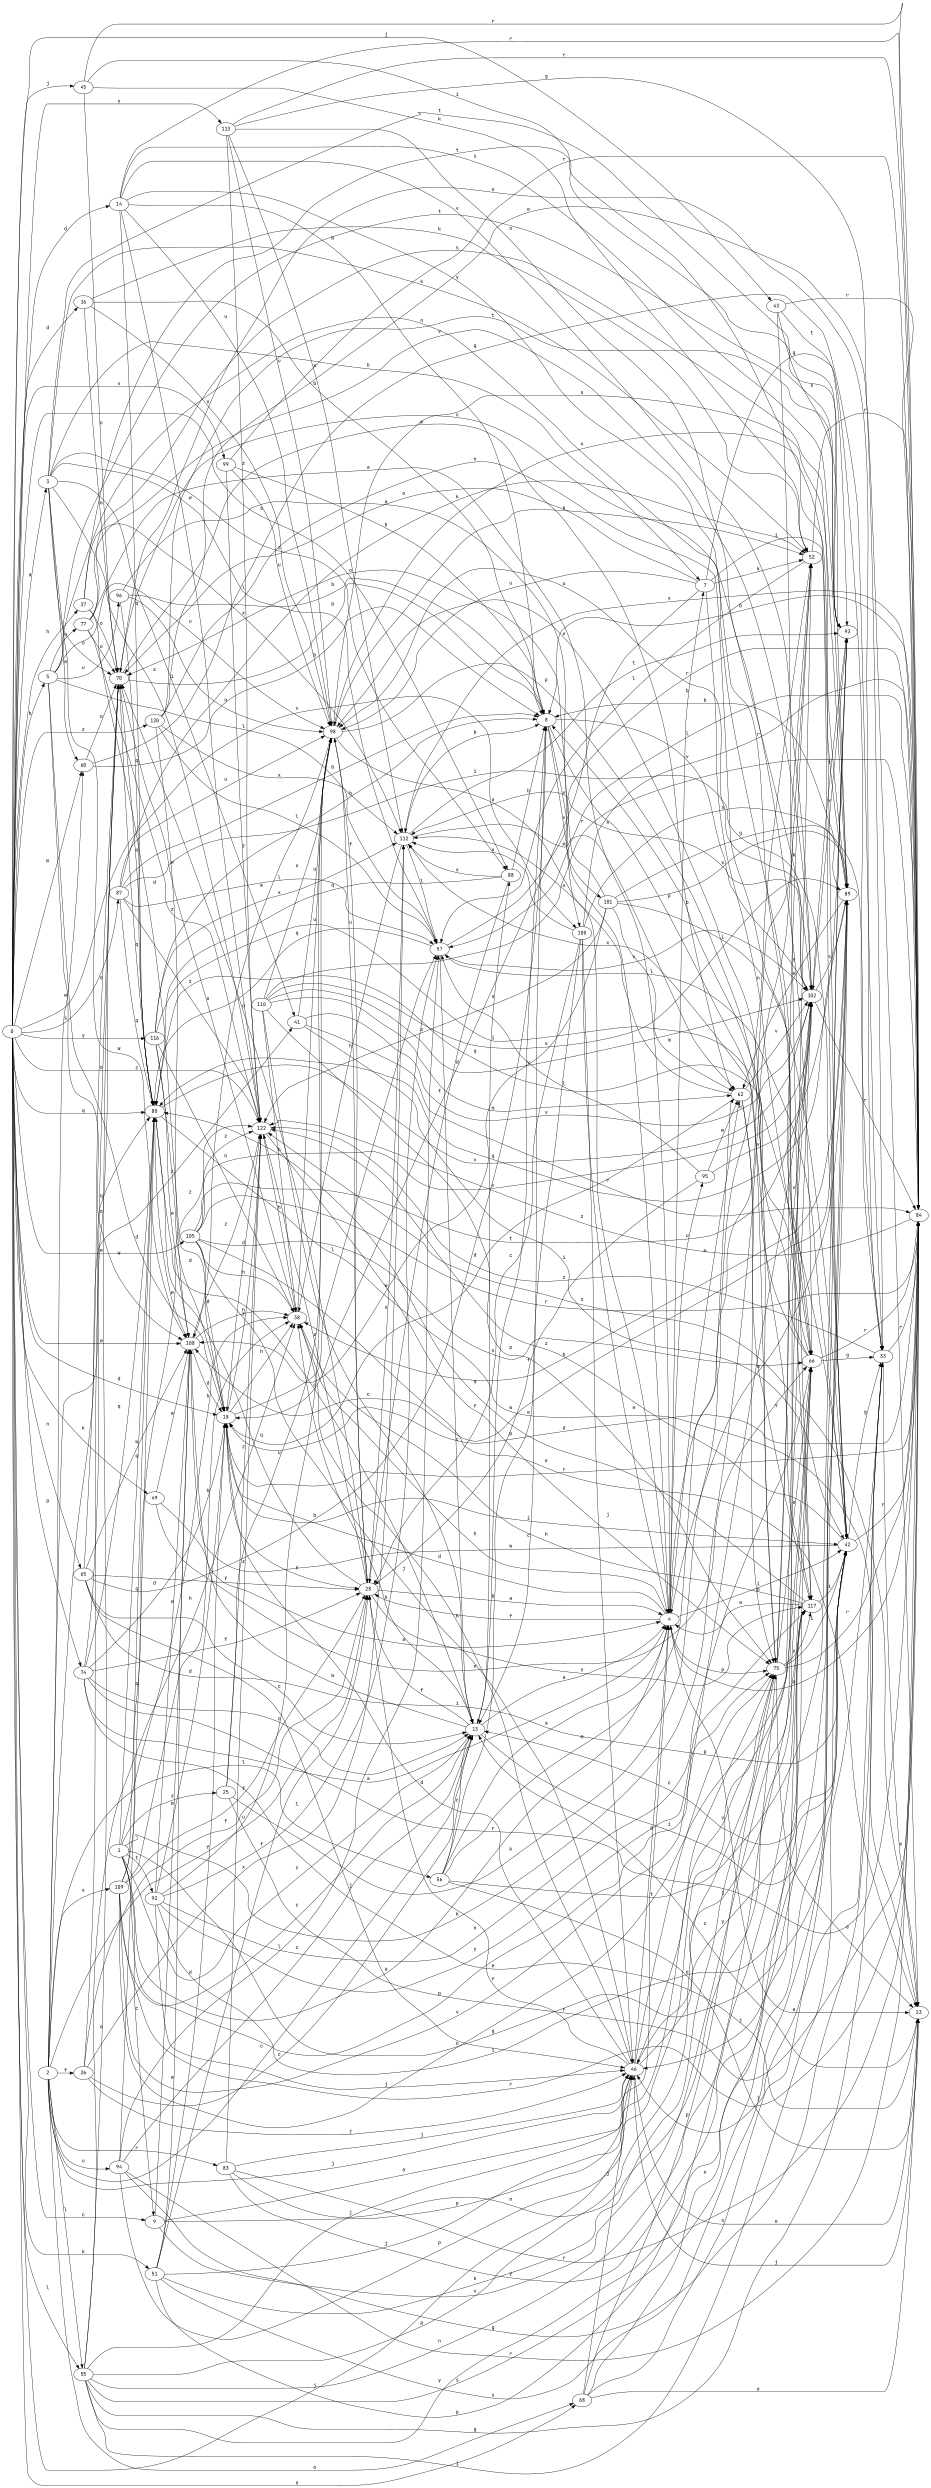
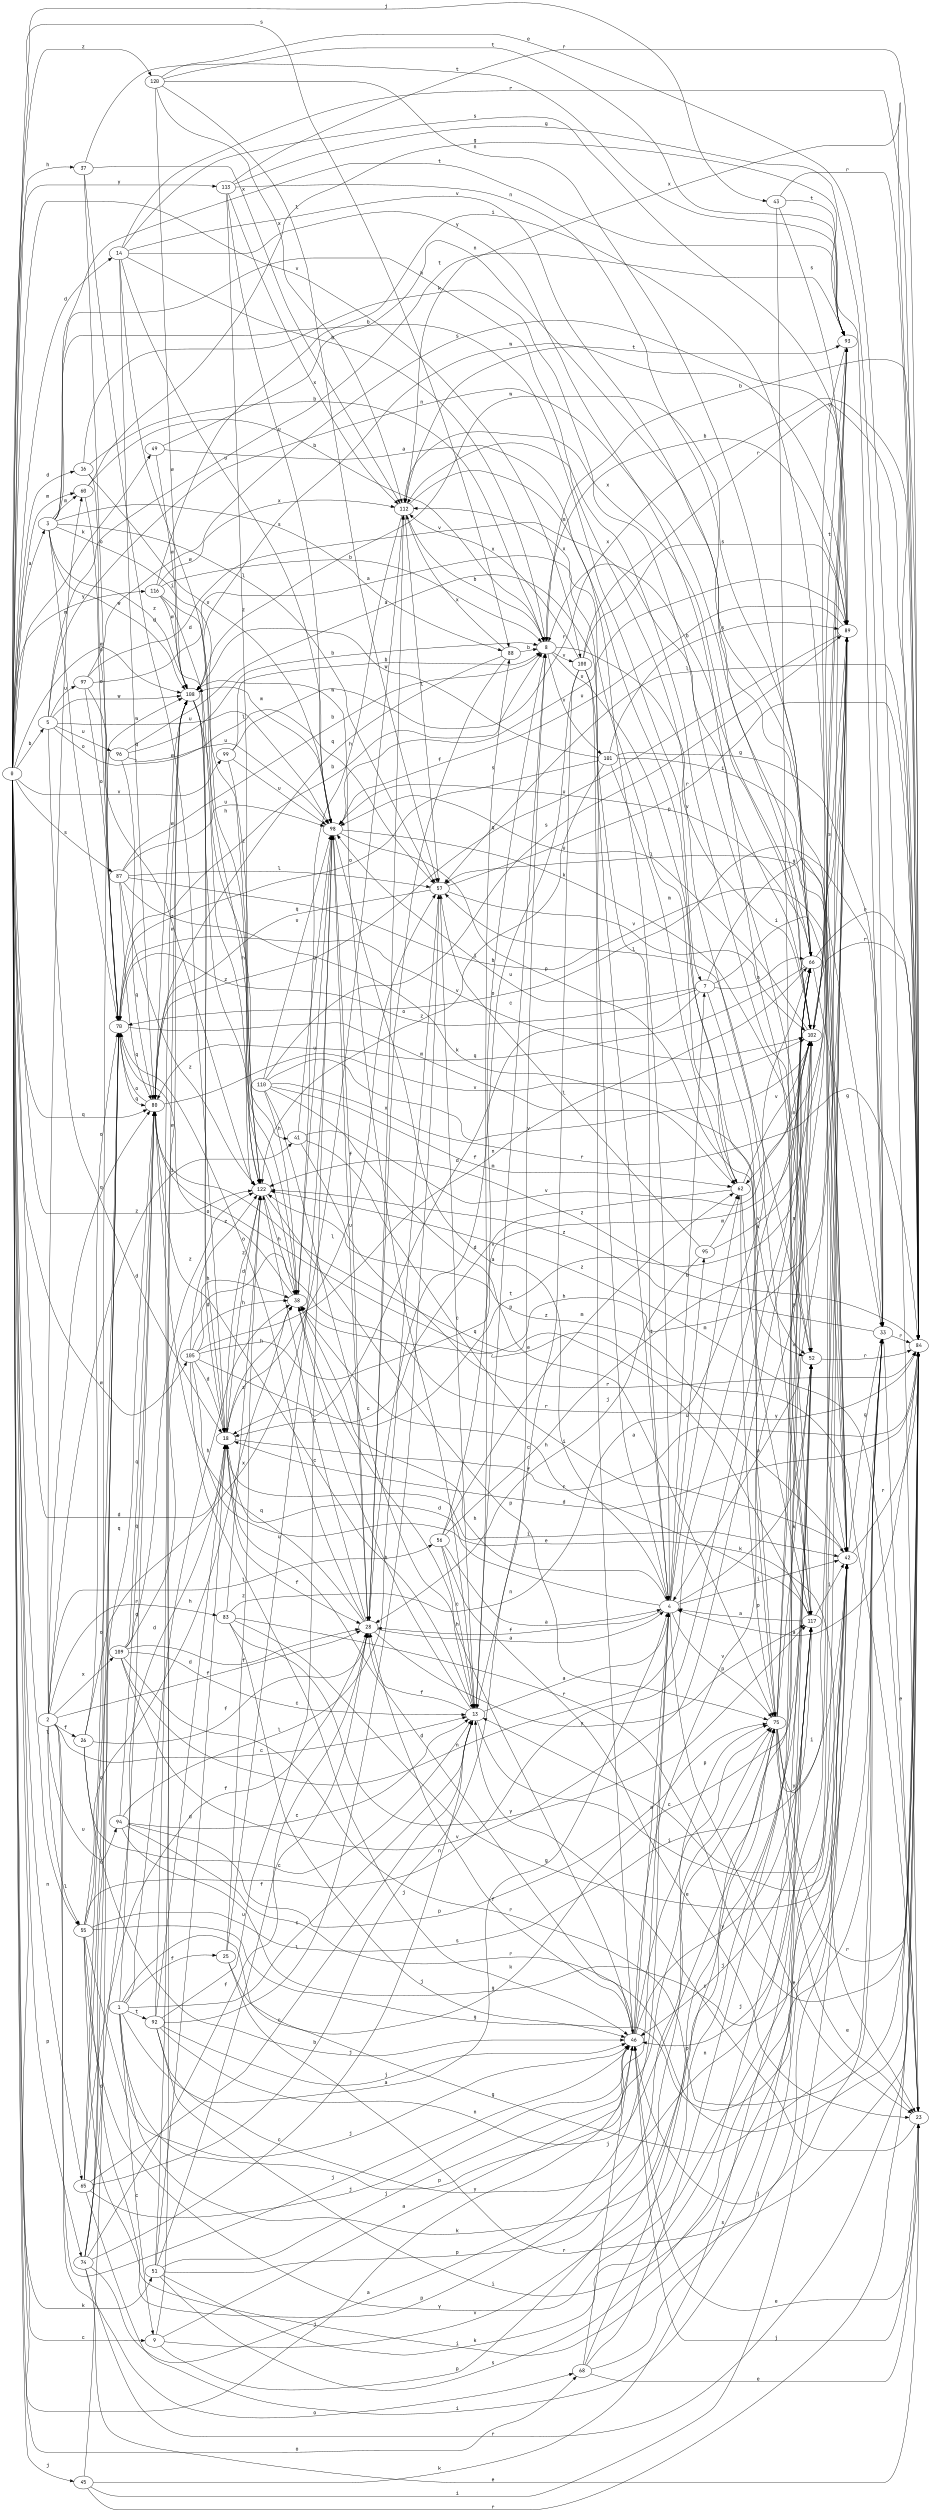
edge "98" -> "89": label "s" -> "u"
node "77": label "77" -> "97"
edge "83" -> "33": added, label "g"
